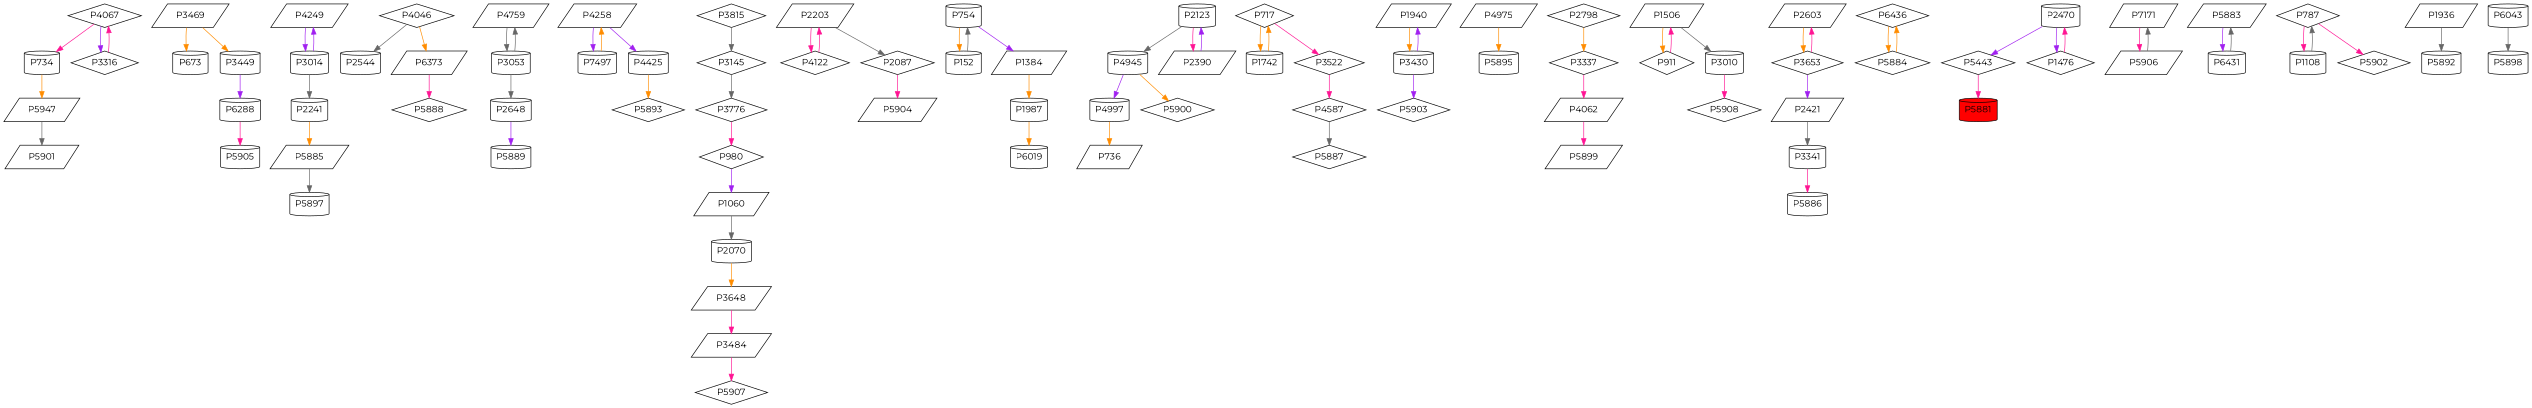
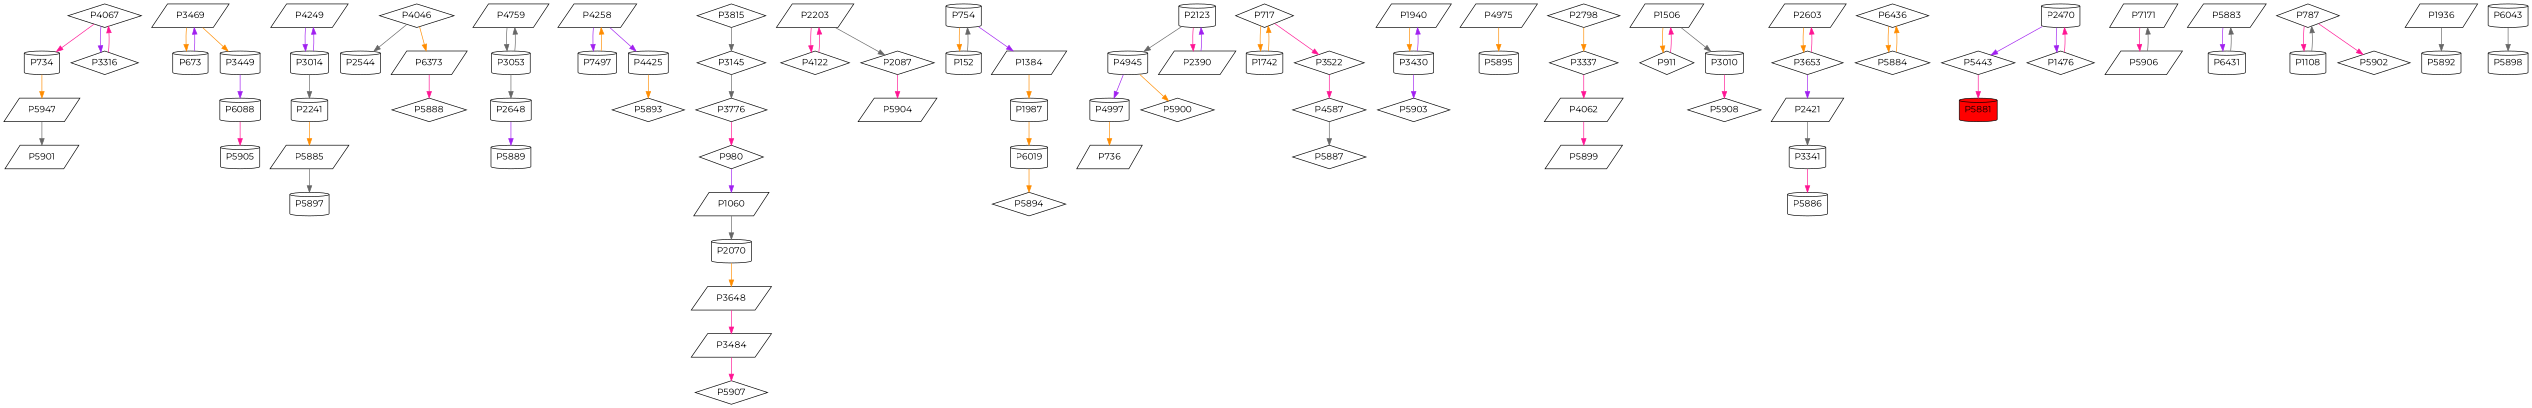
edge "P673" -> "P3469": added
node "P6288": label "P6288" -> "P6088"
node "P5894": added
